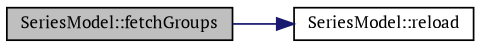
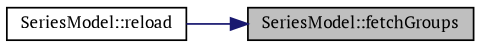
edge "SeriesModel::fetchGroups" -> "SeriesModel::reload": reversed
